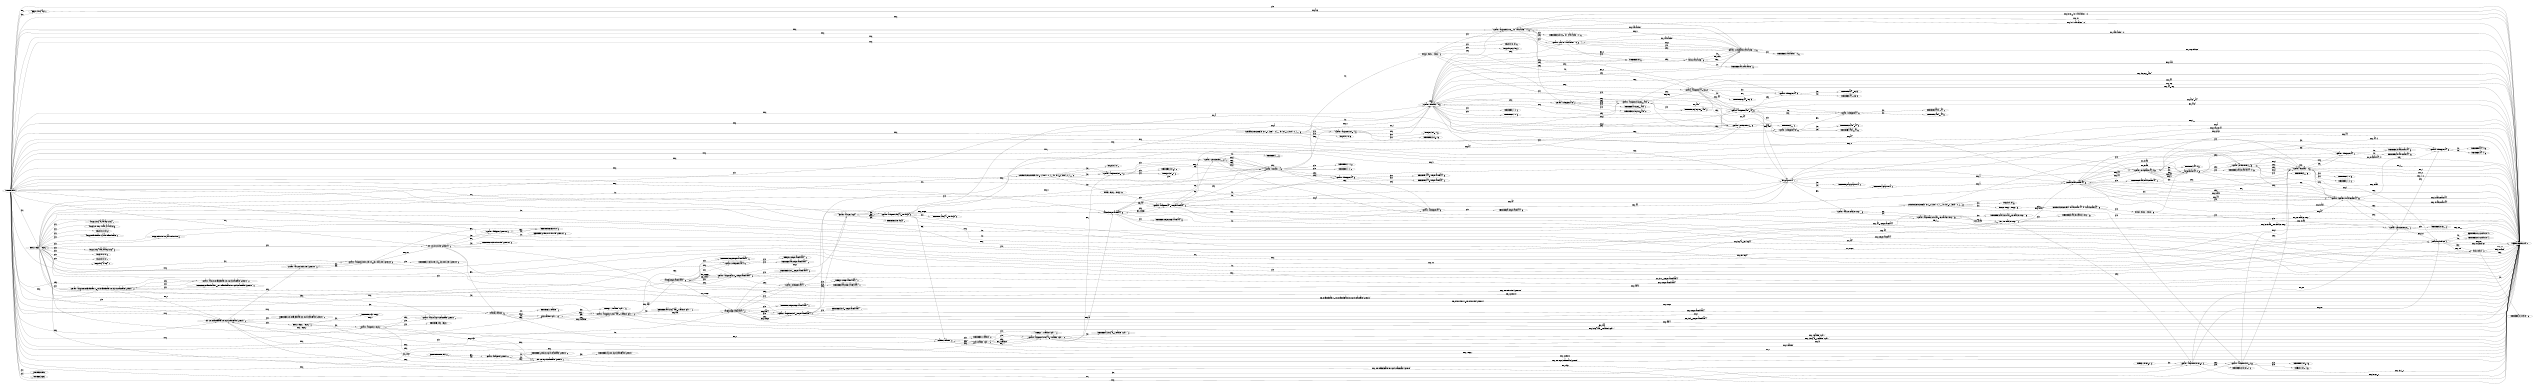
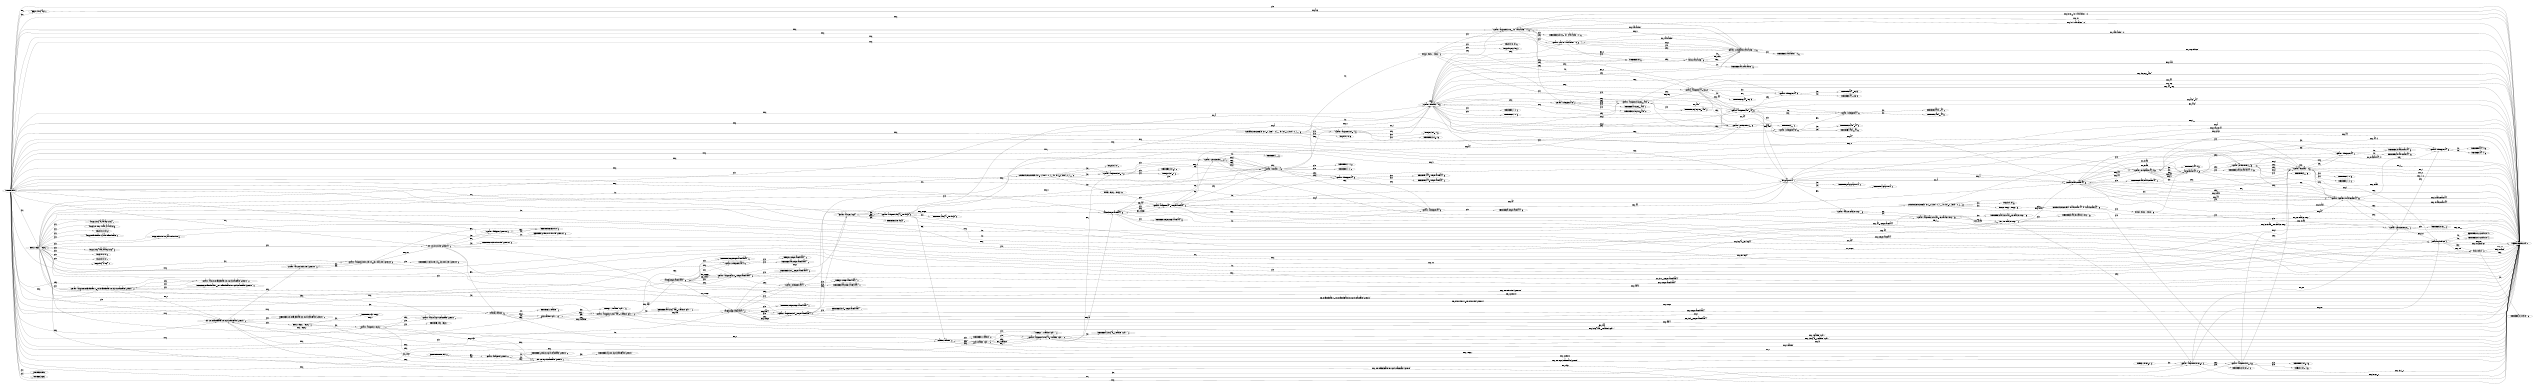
edge "(IDENTIFIER,a,Arrays.sort(a))" -> "(contains,invalid.contains(a[i]))": now "(sort,Arrays.sort(a))" -> "(contains,invalid.contains(a[i]))"
edge "(IDENTIFIER,i,a[i] = Integer.valueOf(ai[i]))" -> "(valueOf,Integer.valueOf(ai[i]))": now "(<operator>.assignment,a[i] = Integer.valueOf(ai[i]))" -> "(valueOf,Integer.valueOf(ai[i]))"
